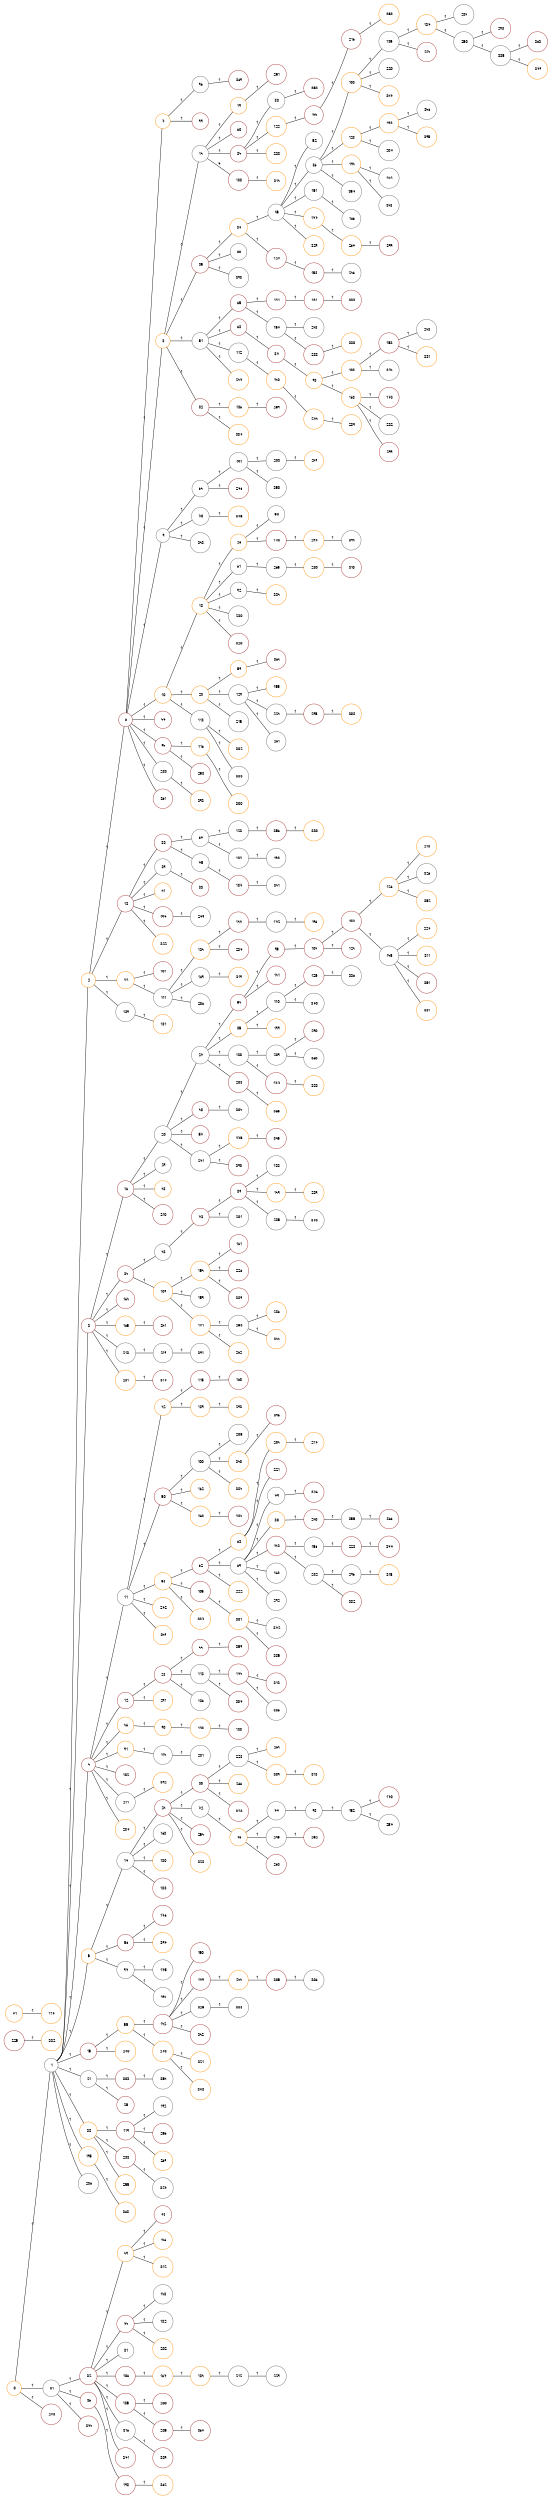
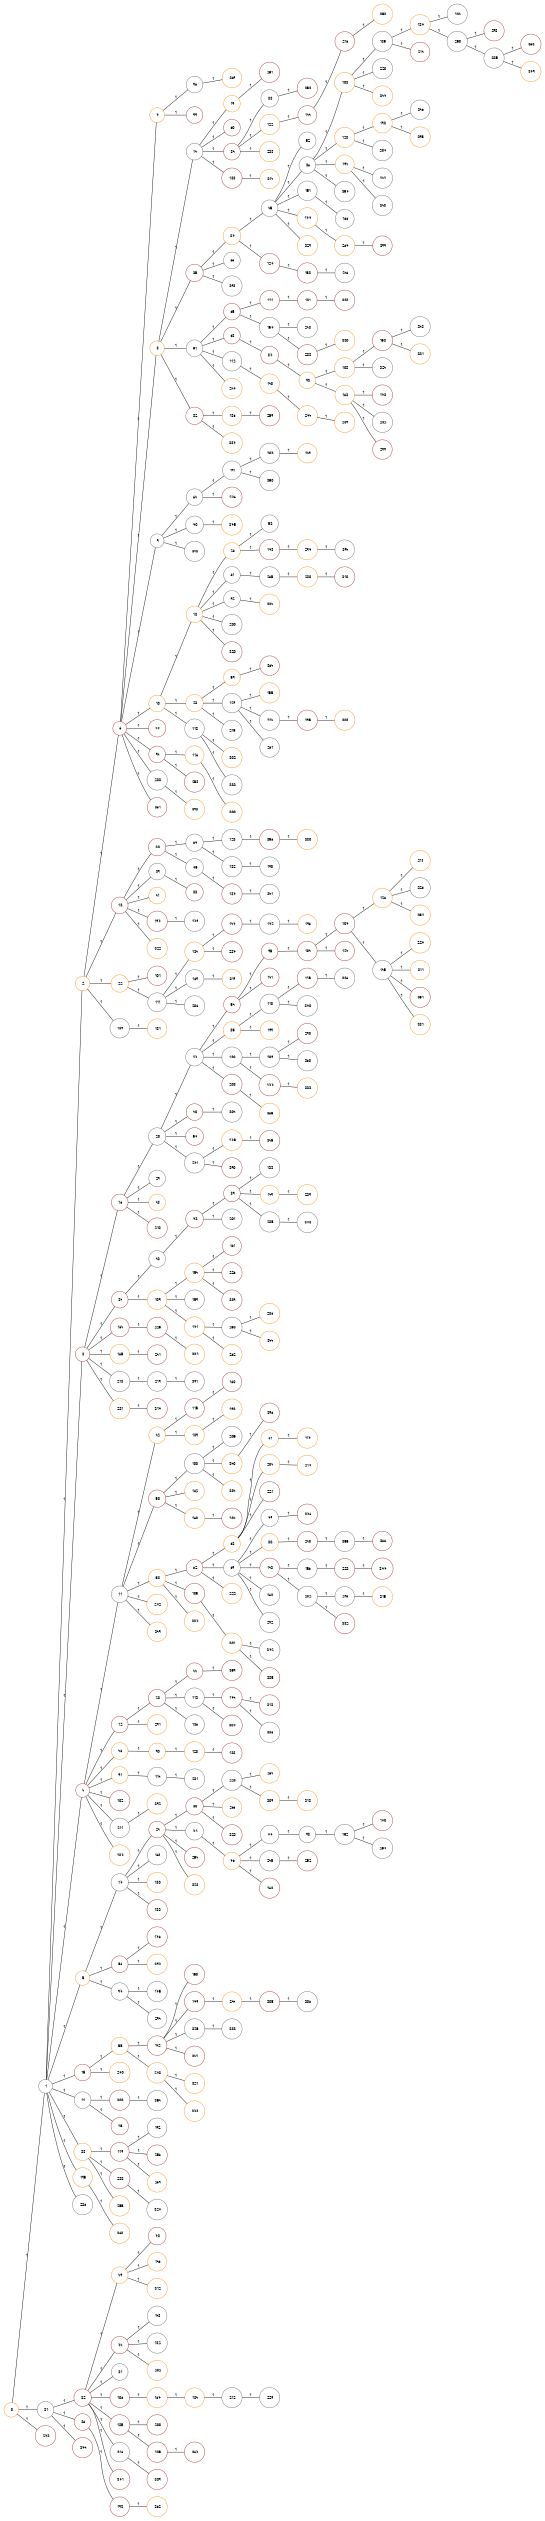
node "369": color brown -> darkorange
edge "14" -- "188": label "7" -> "1"
edge "164" -- "225": added, label "1"
edge "71" -- "63": added, label "1"
